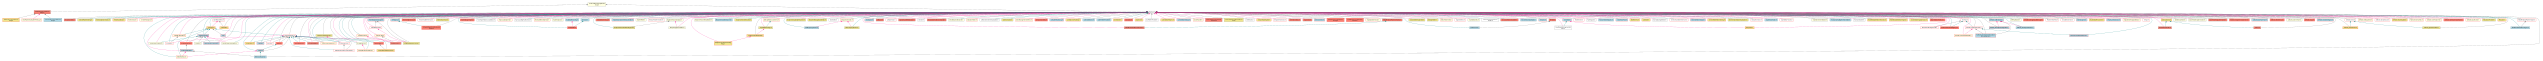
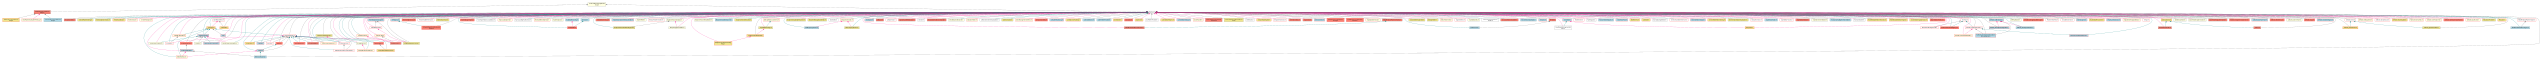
node "GraphEditorModule.h": added
